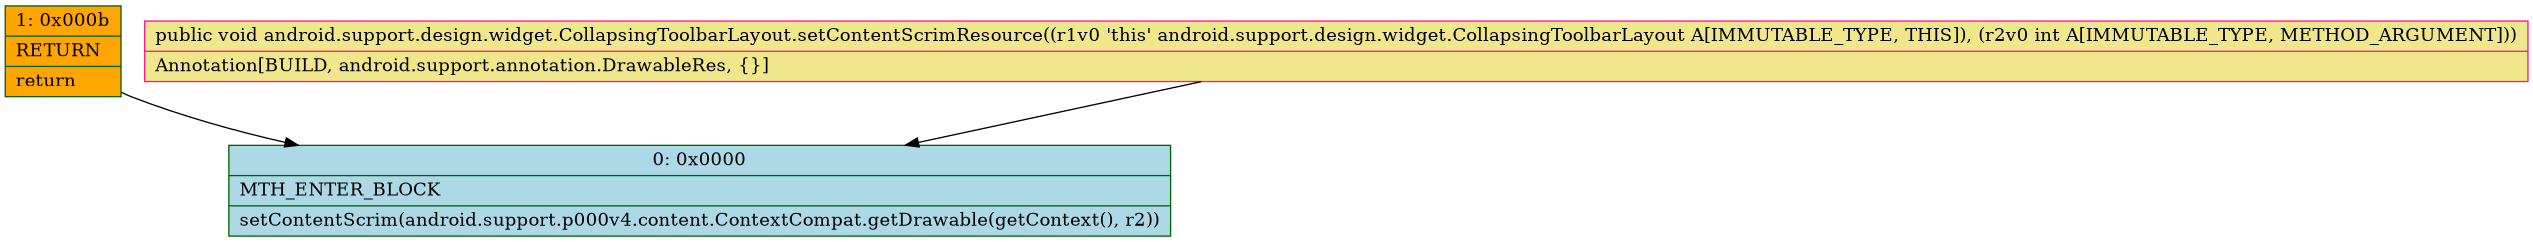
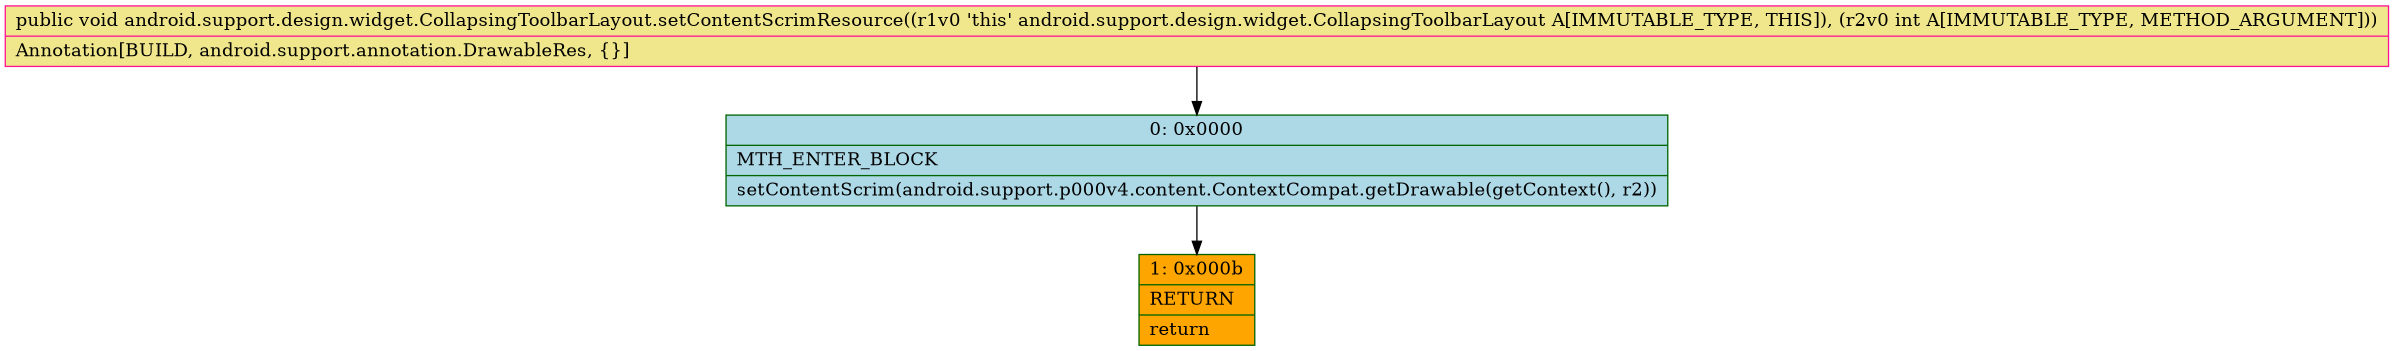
edge "1: 0x000b" -> "0: 0x0000": reversed
